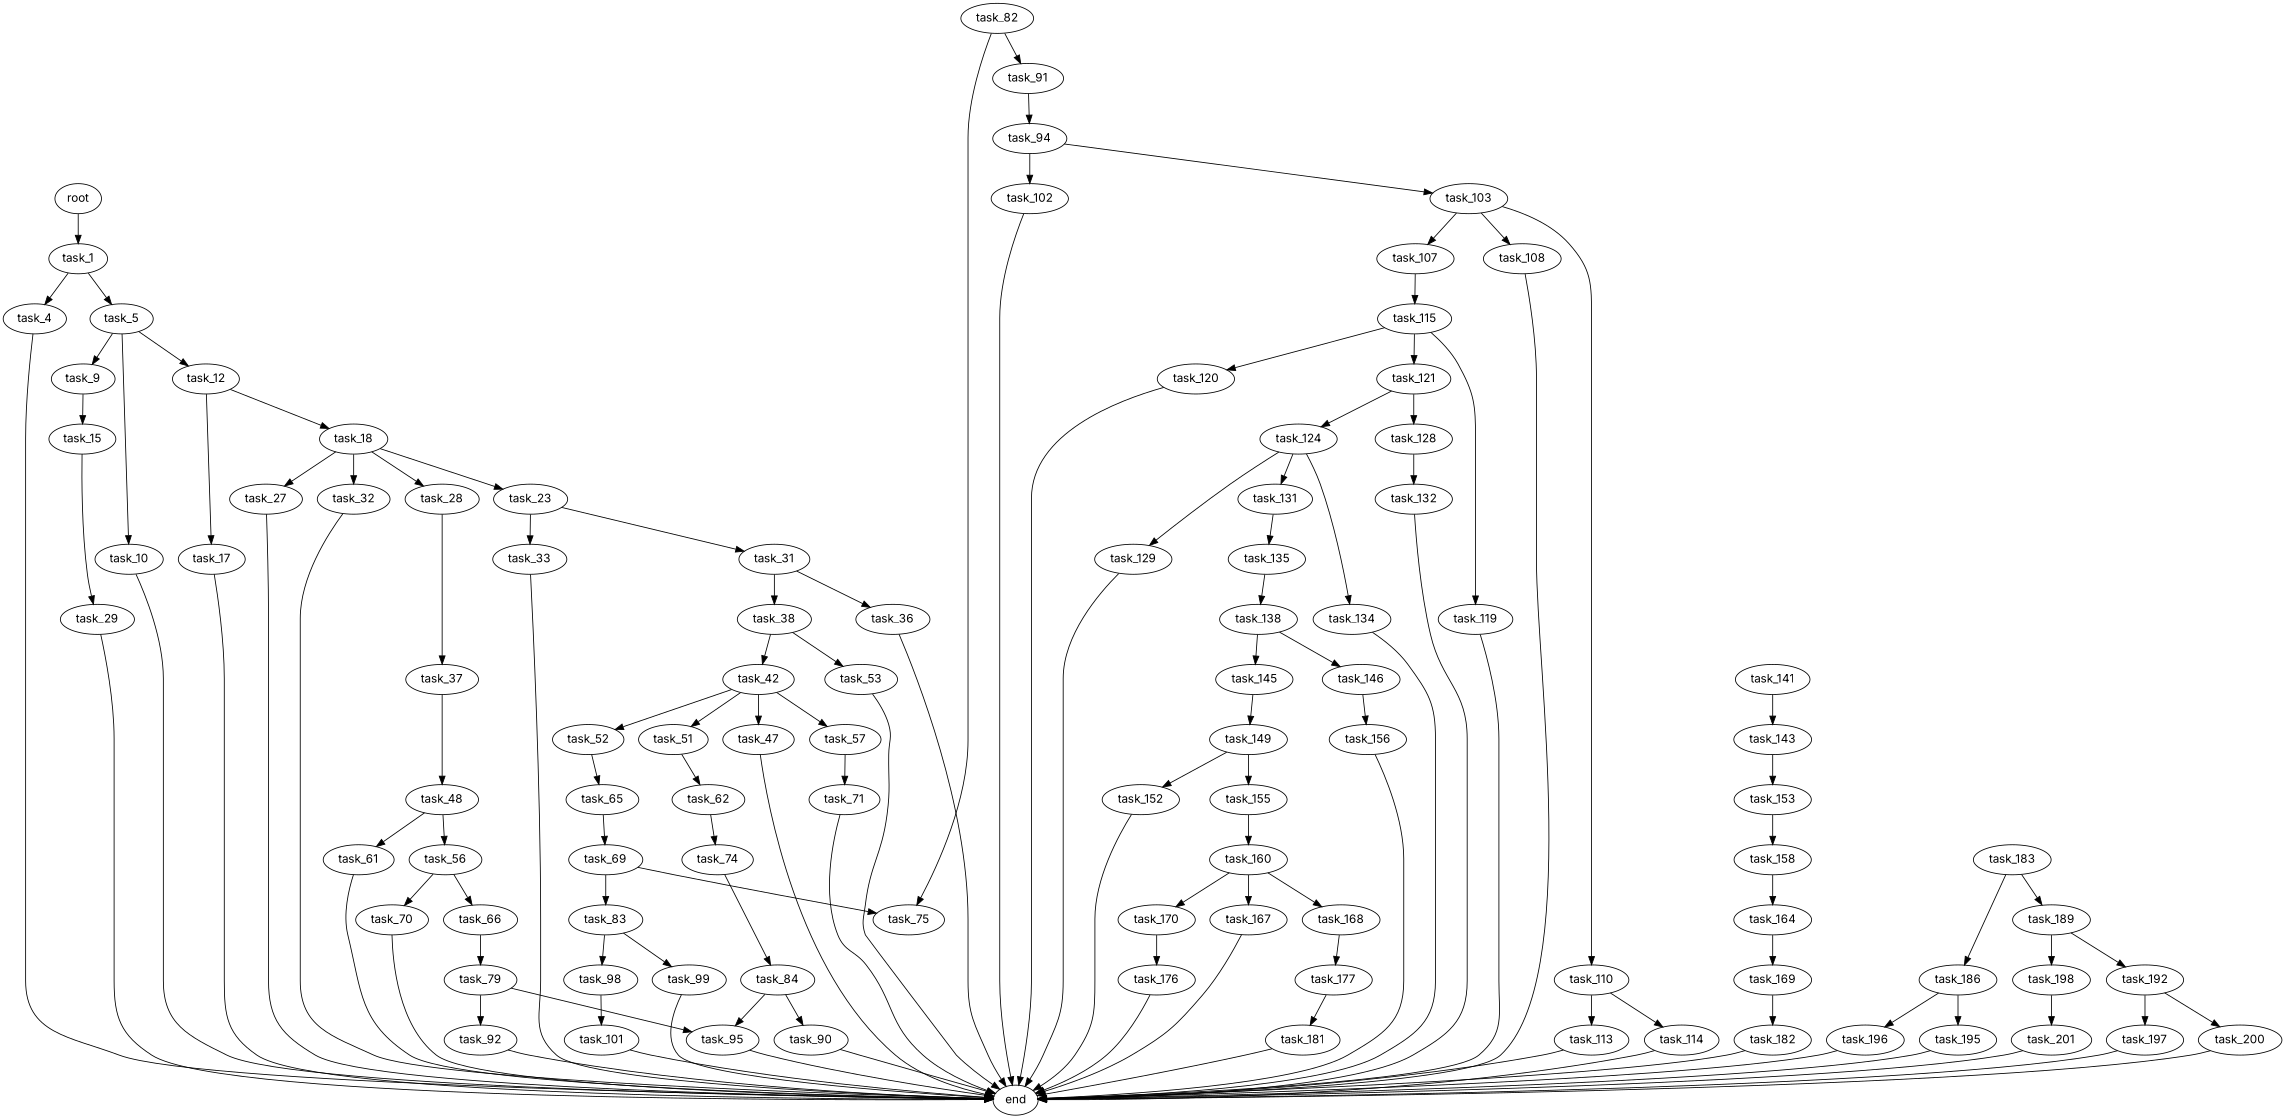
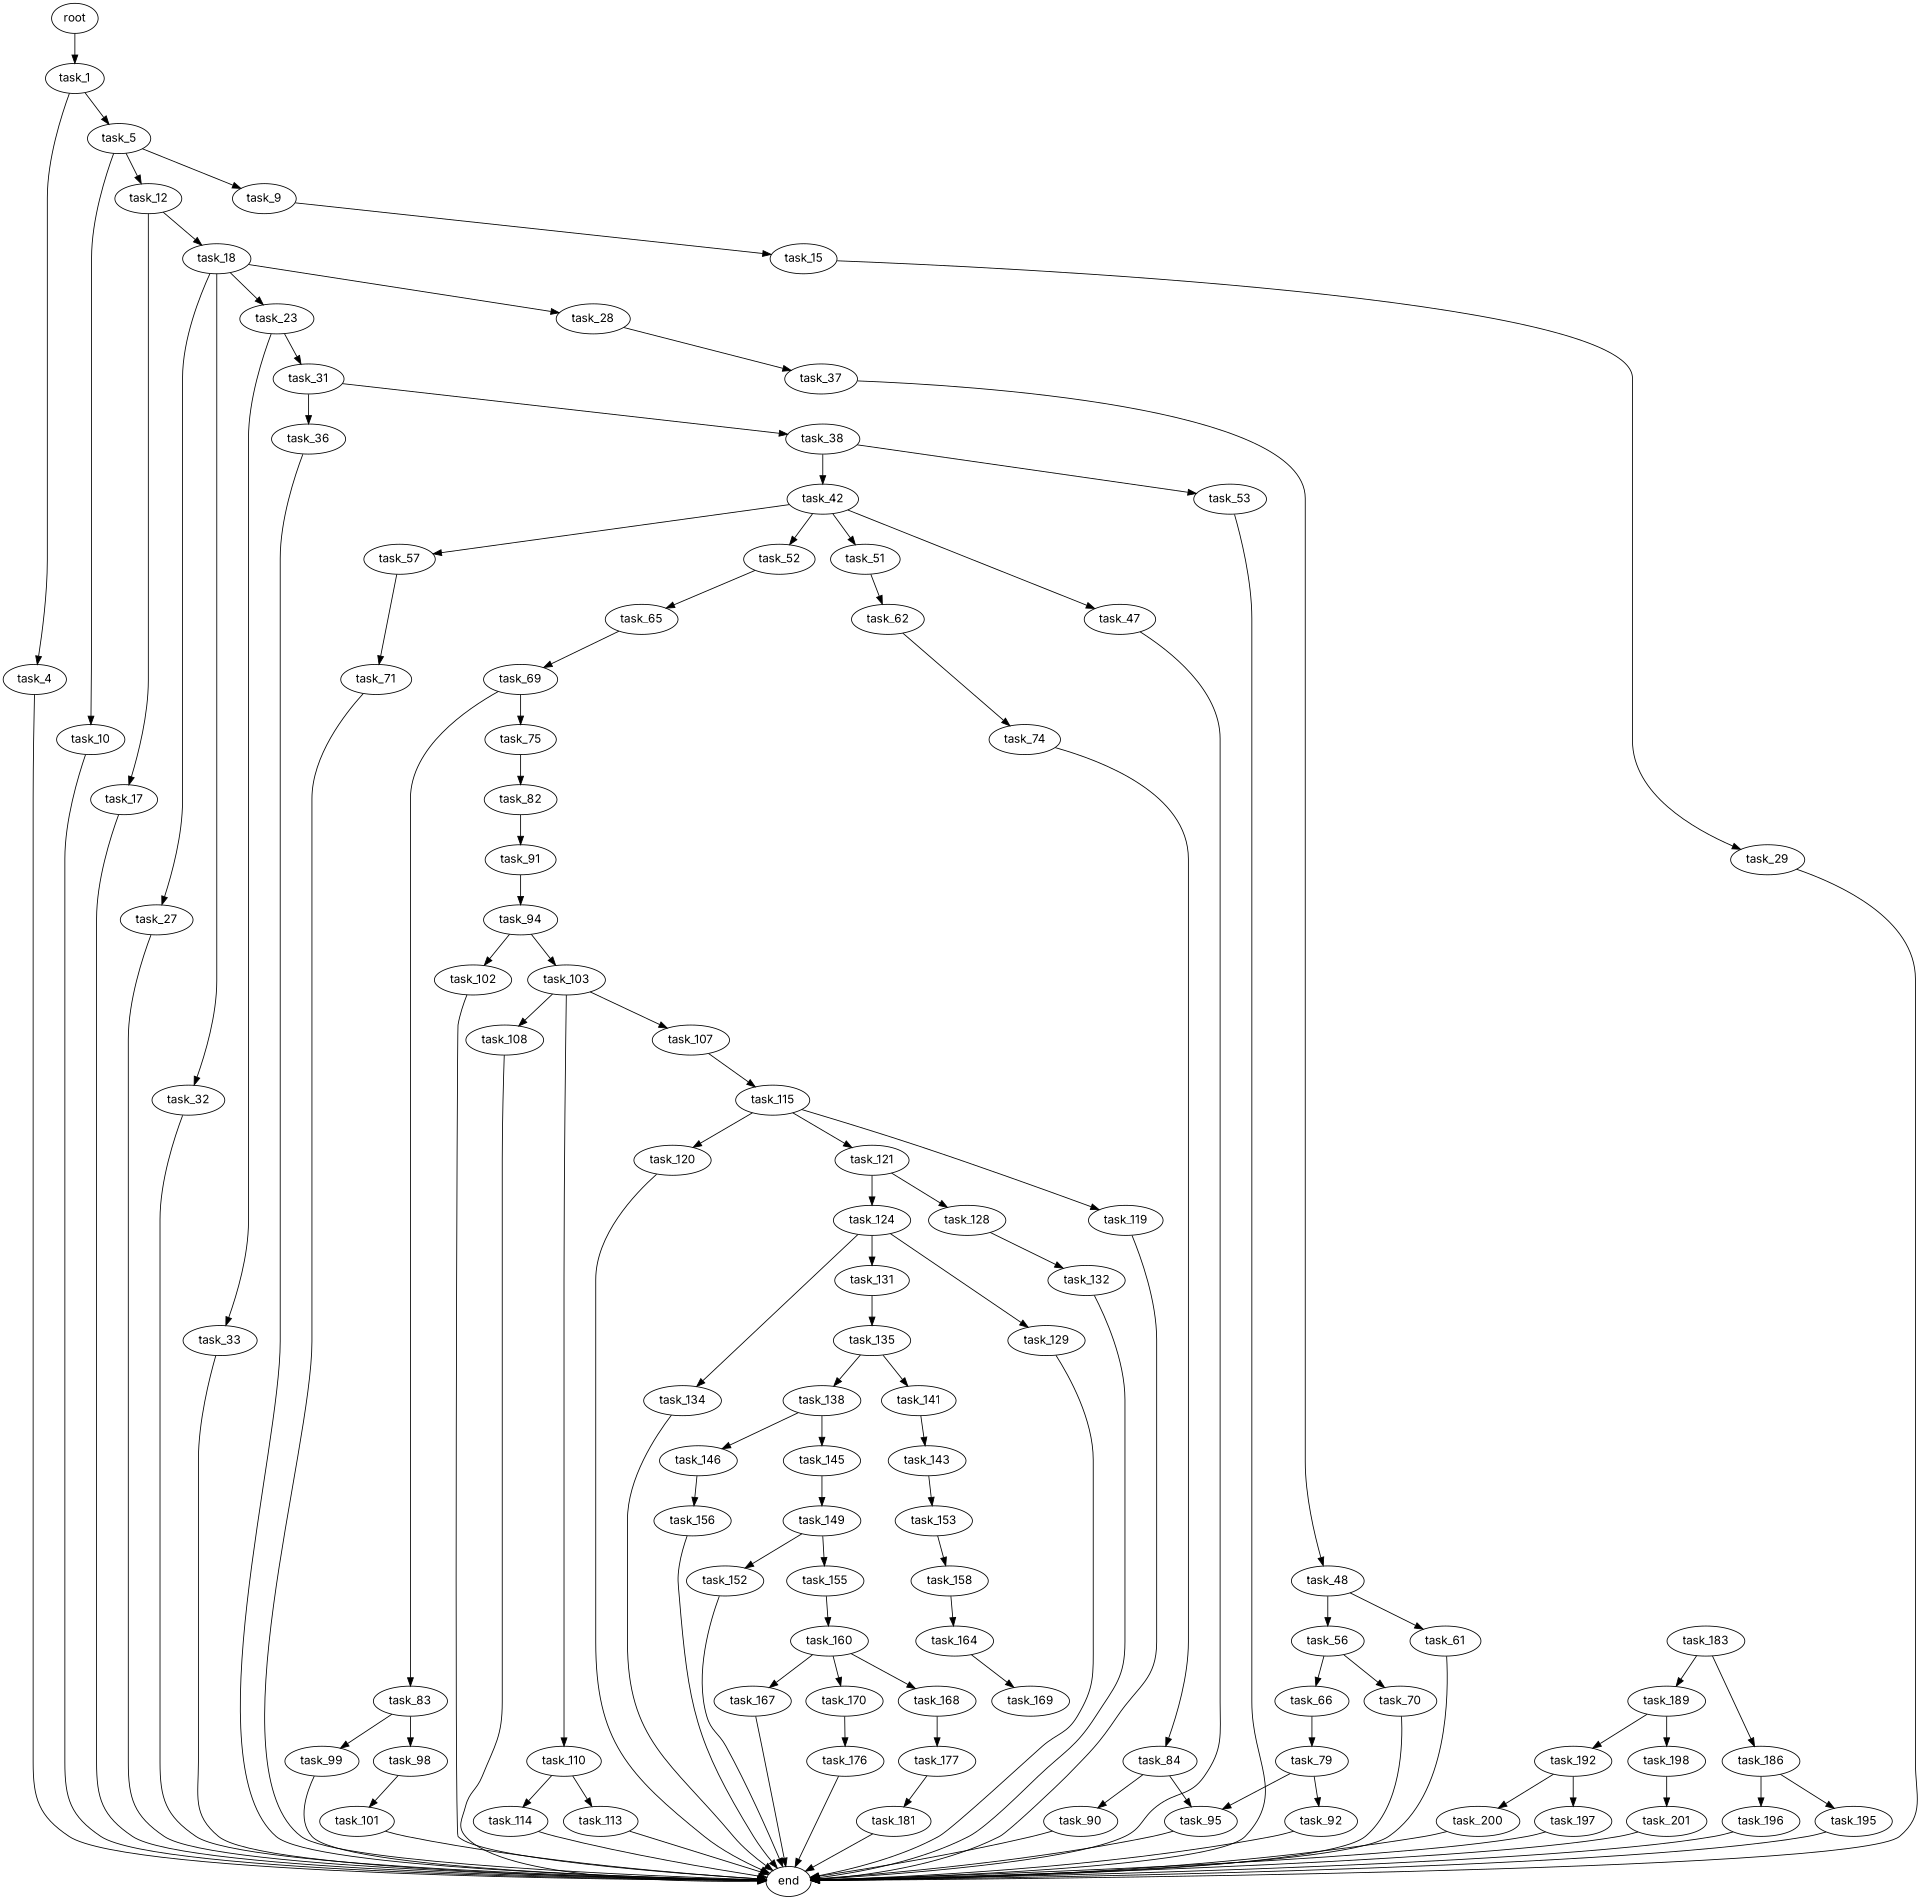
edge "task_82" -> "task_75": reversed
node "task_182": removed
edge "task_135" -> "task_141": added
